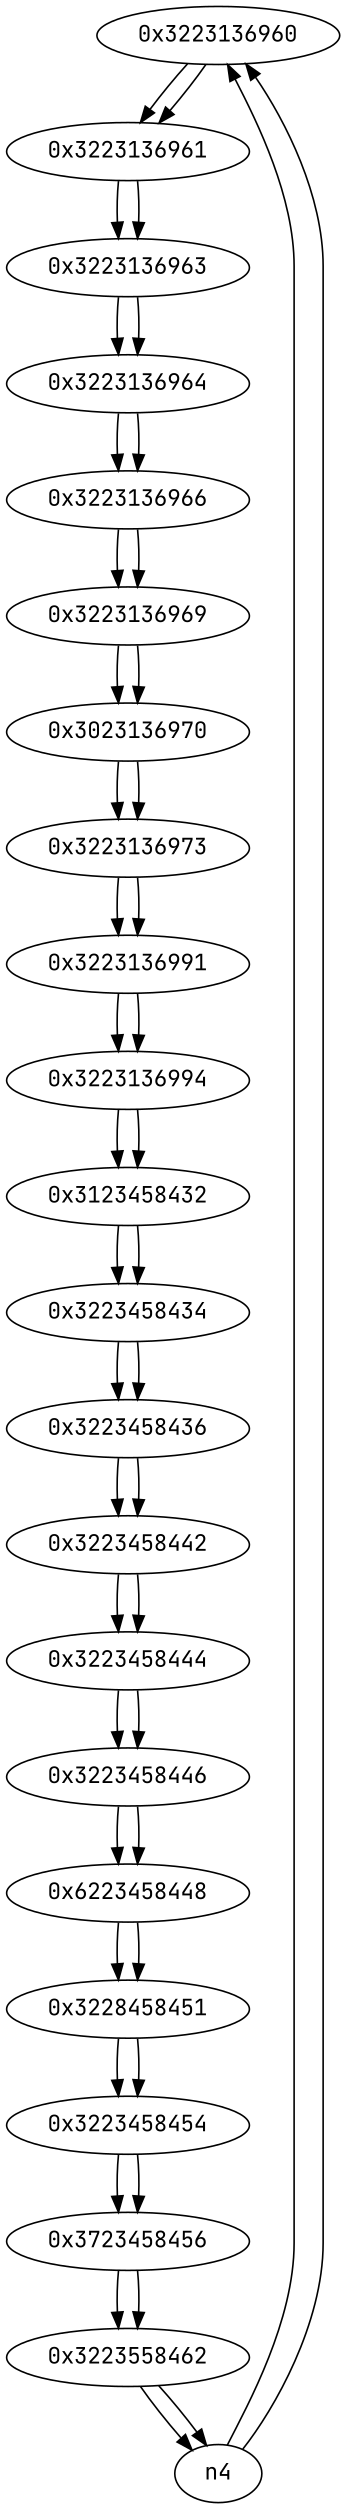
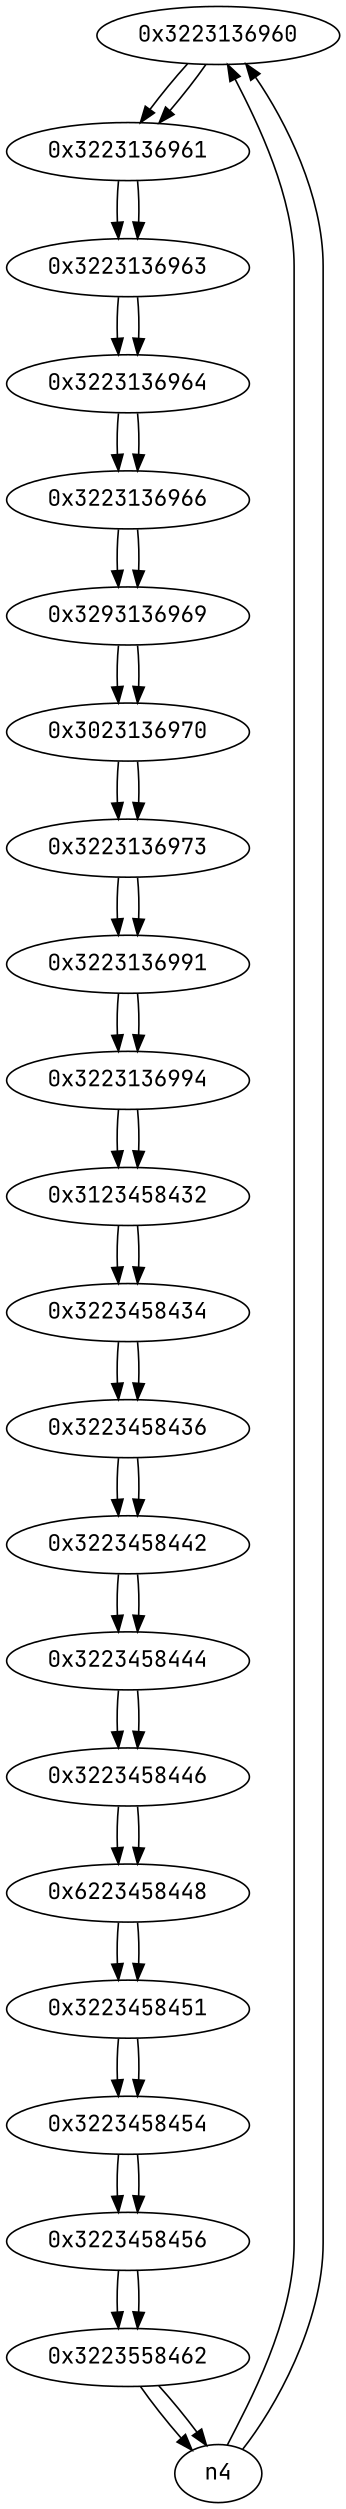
node "0x3223136969": label "0x3223136969" -> "0x3293136969"
node "0x3228458451": label "0x3228458451" -> "0x3223458451"
node "0x3723458456": label "0x3723458456" -> "0x3223458456"
